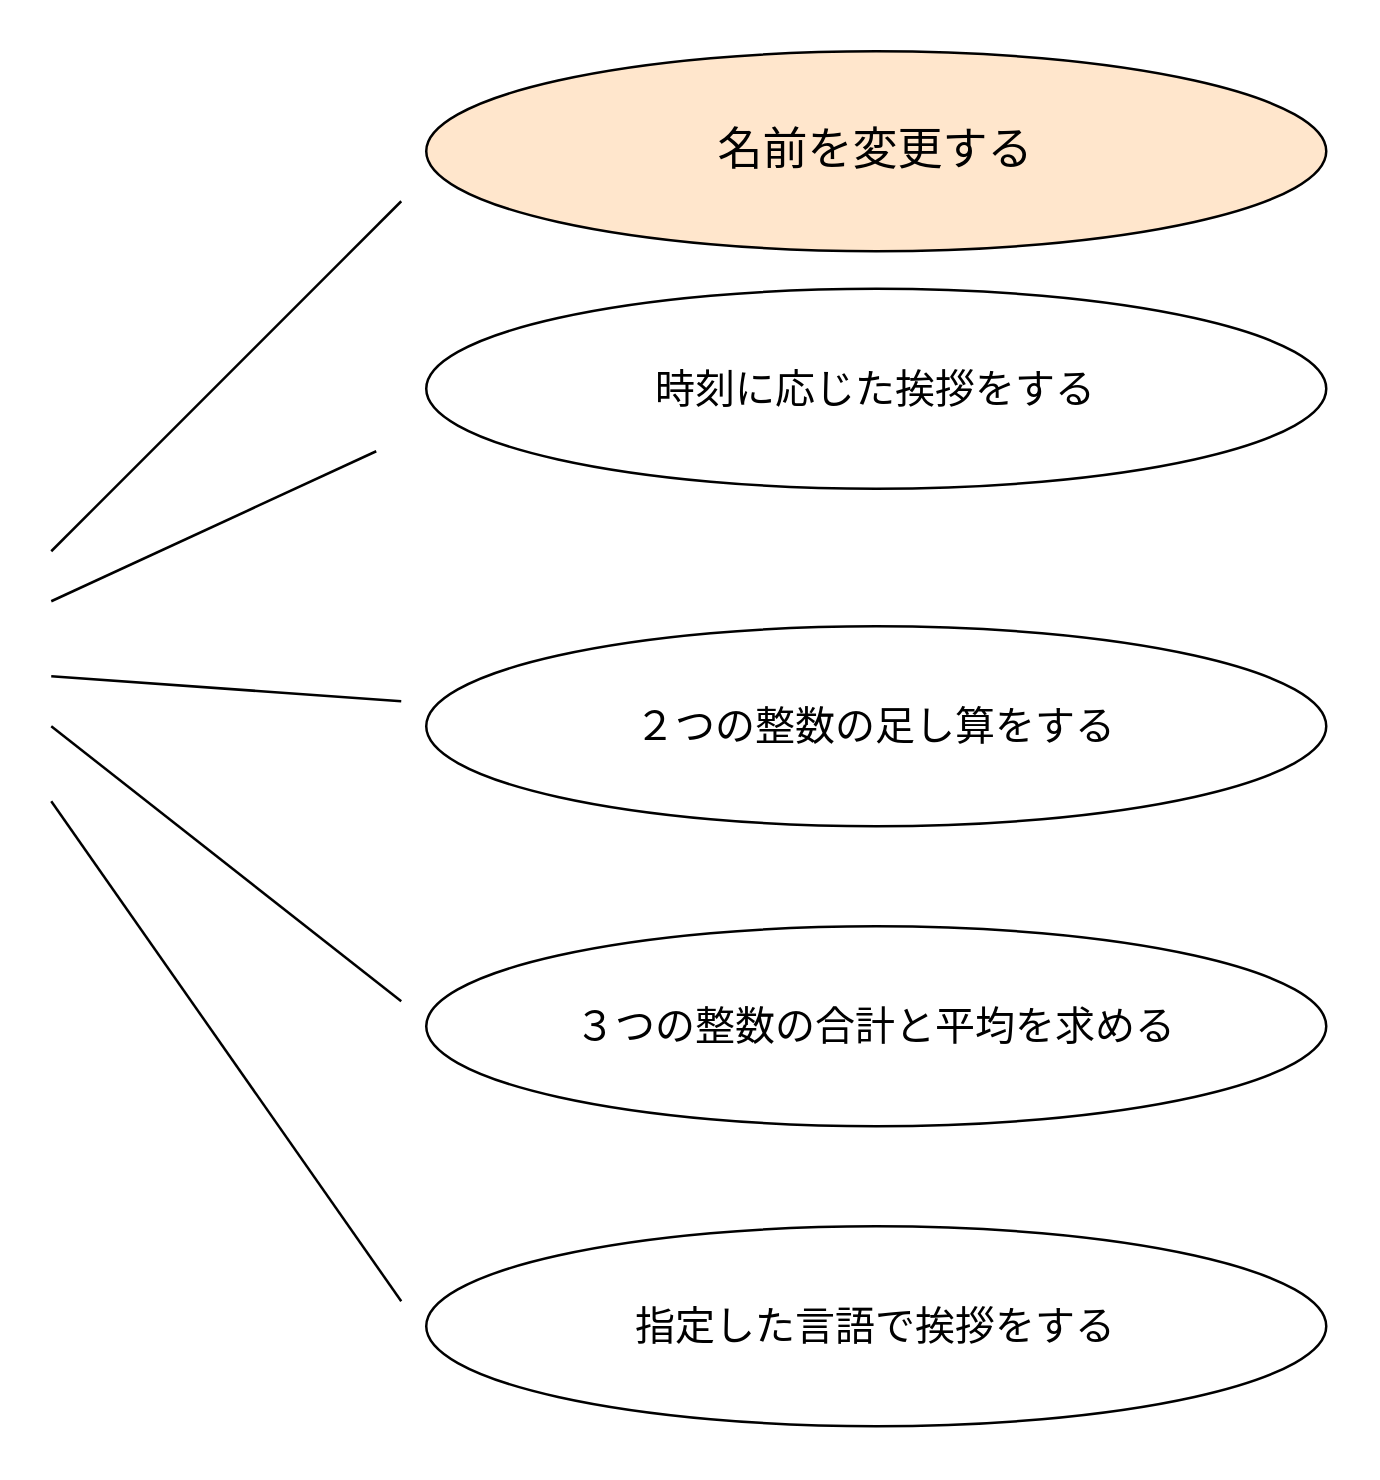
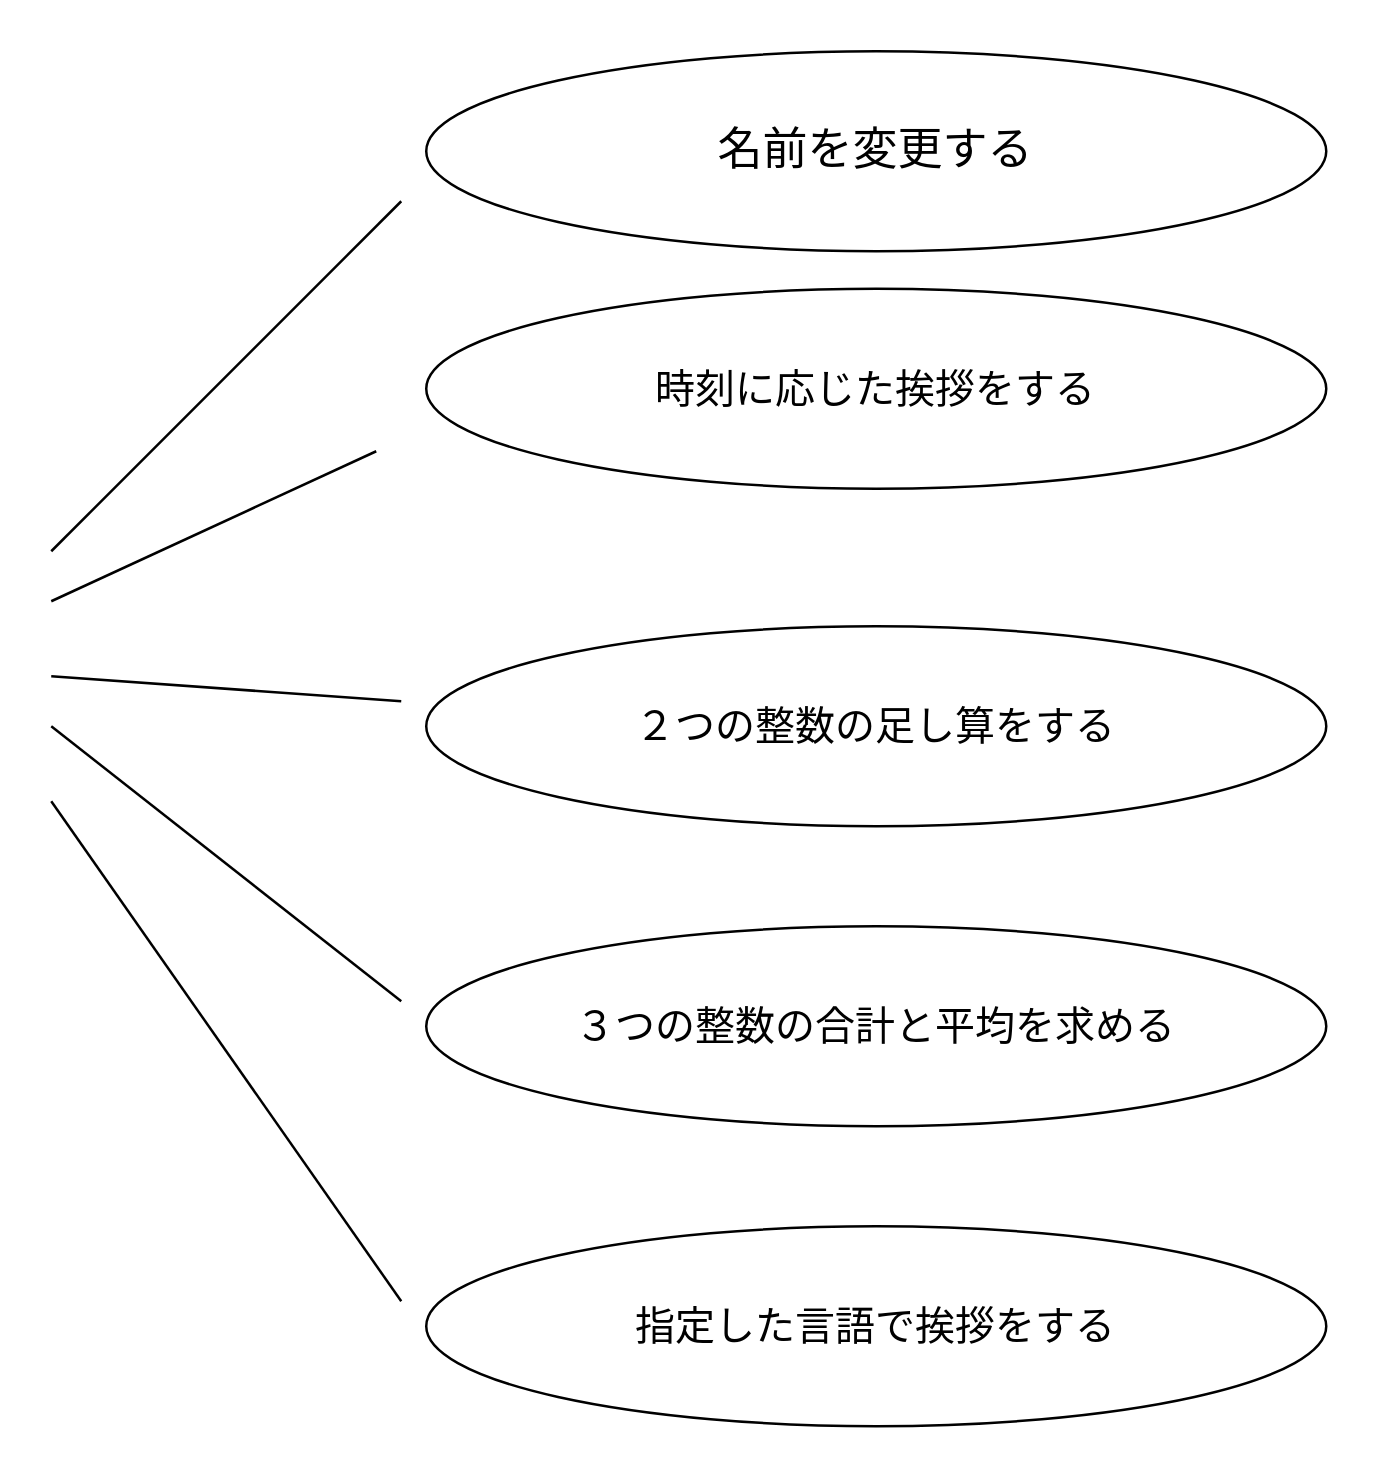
node "名前を変更する": fillcolor #ffe6cc -> #ffffff
